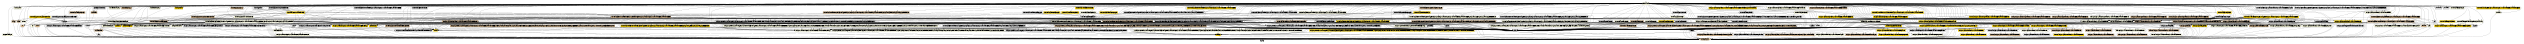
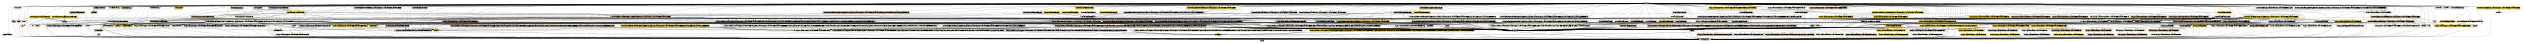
node "_ZN7DevdCtl8Consumer22ReplayUnconsumedEventsEb": fillcolor lightgrey -> gold
node "_ZTv0_n24_NSt3__113basic_istreamIcNS_11char_traitsIcEEED0Ev": fillcolor tan -> gold
